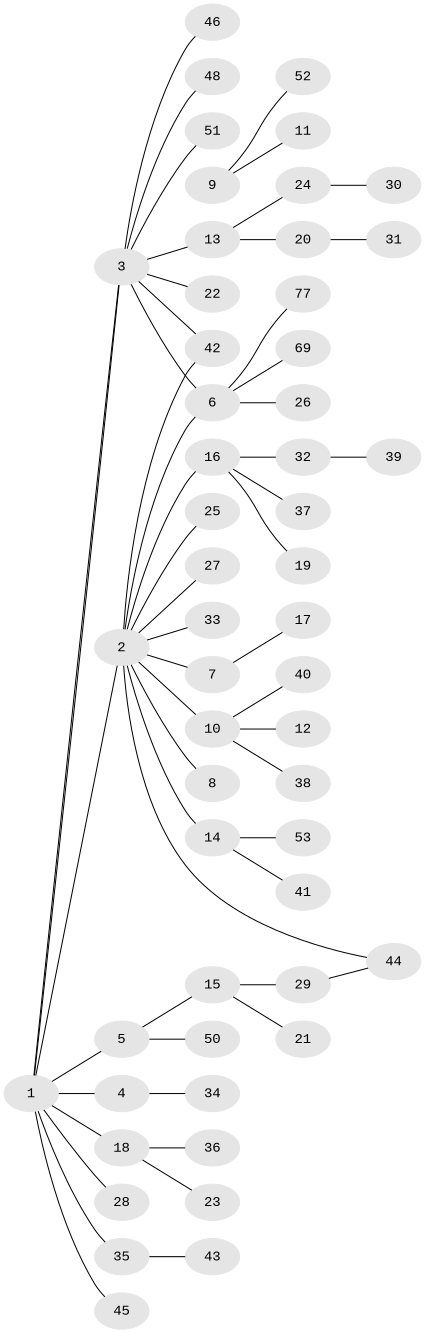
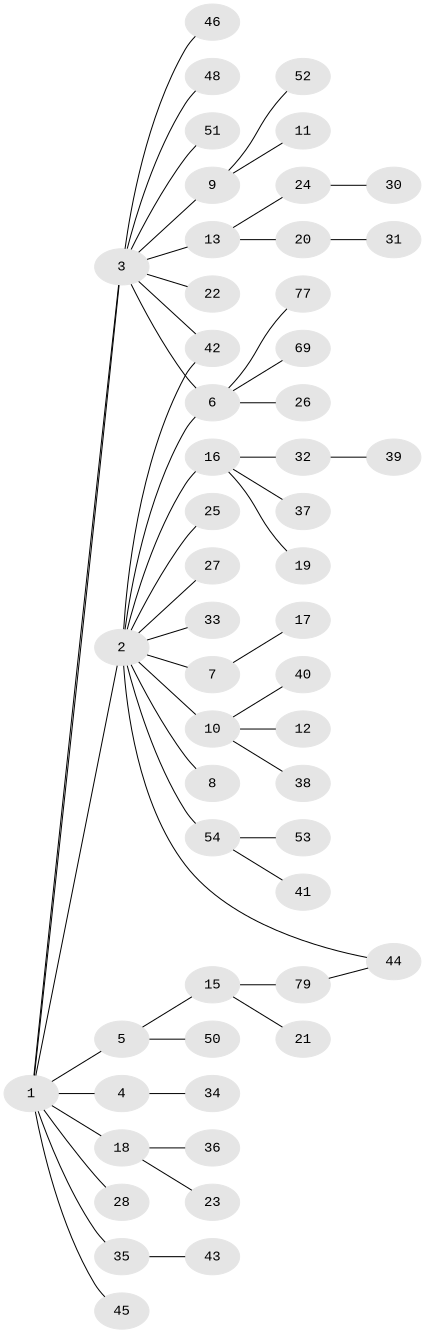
edge "9" -- "3": added
node "14": label "14" -> "54"
node "29": label "29" -> "79"
